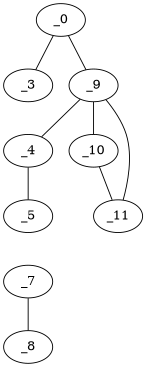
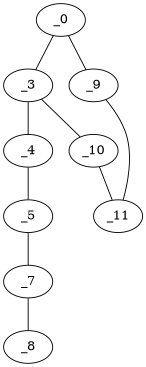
edge "_9" -- "_4": now "_3" -- "_4"
edge "_9" -- "_10": now "_3" -- "_10"
edge "_5" -- "_7": added
